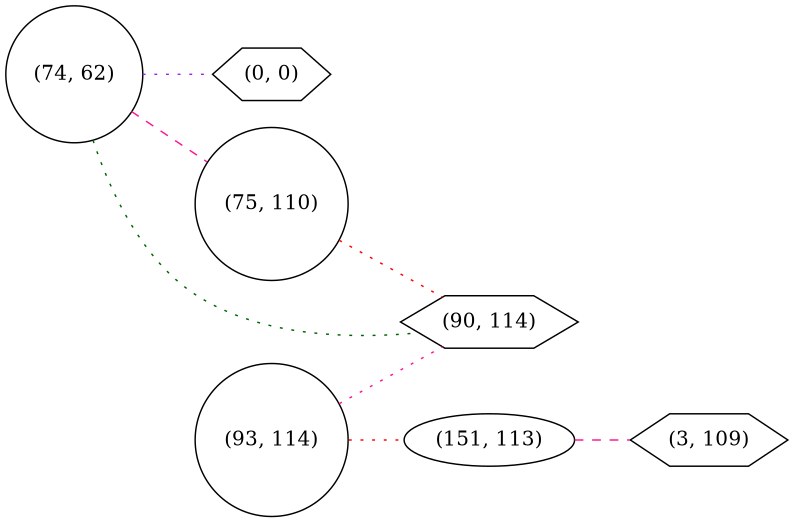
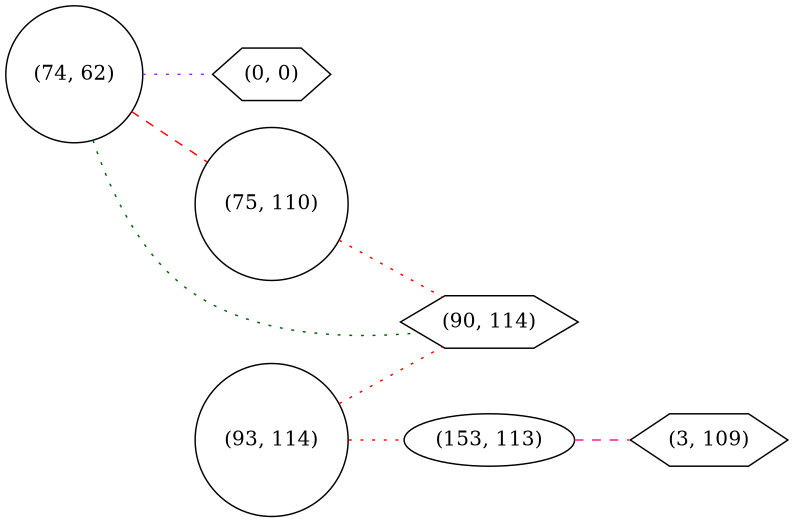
edge "(74, 62)" -- "(75, 110)": color deeppink -> red
edge "(90, 114)" -- "(93, 114)": color deeppink -> red
node "(151, 113)": label "(151, 113)" -> "(153, 113)"
